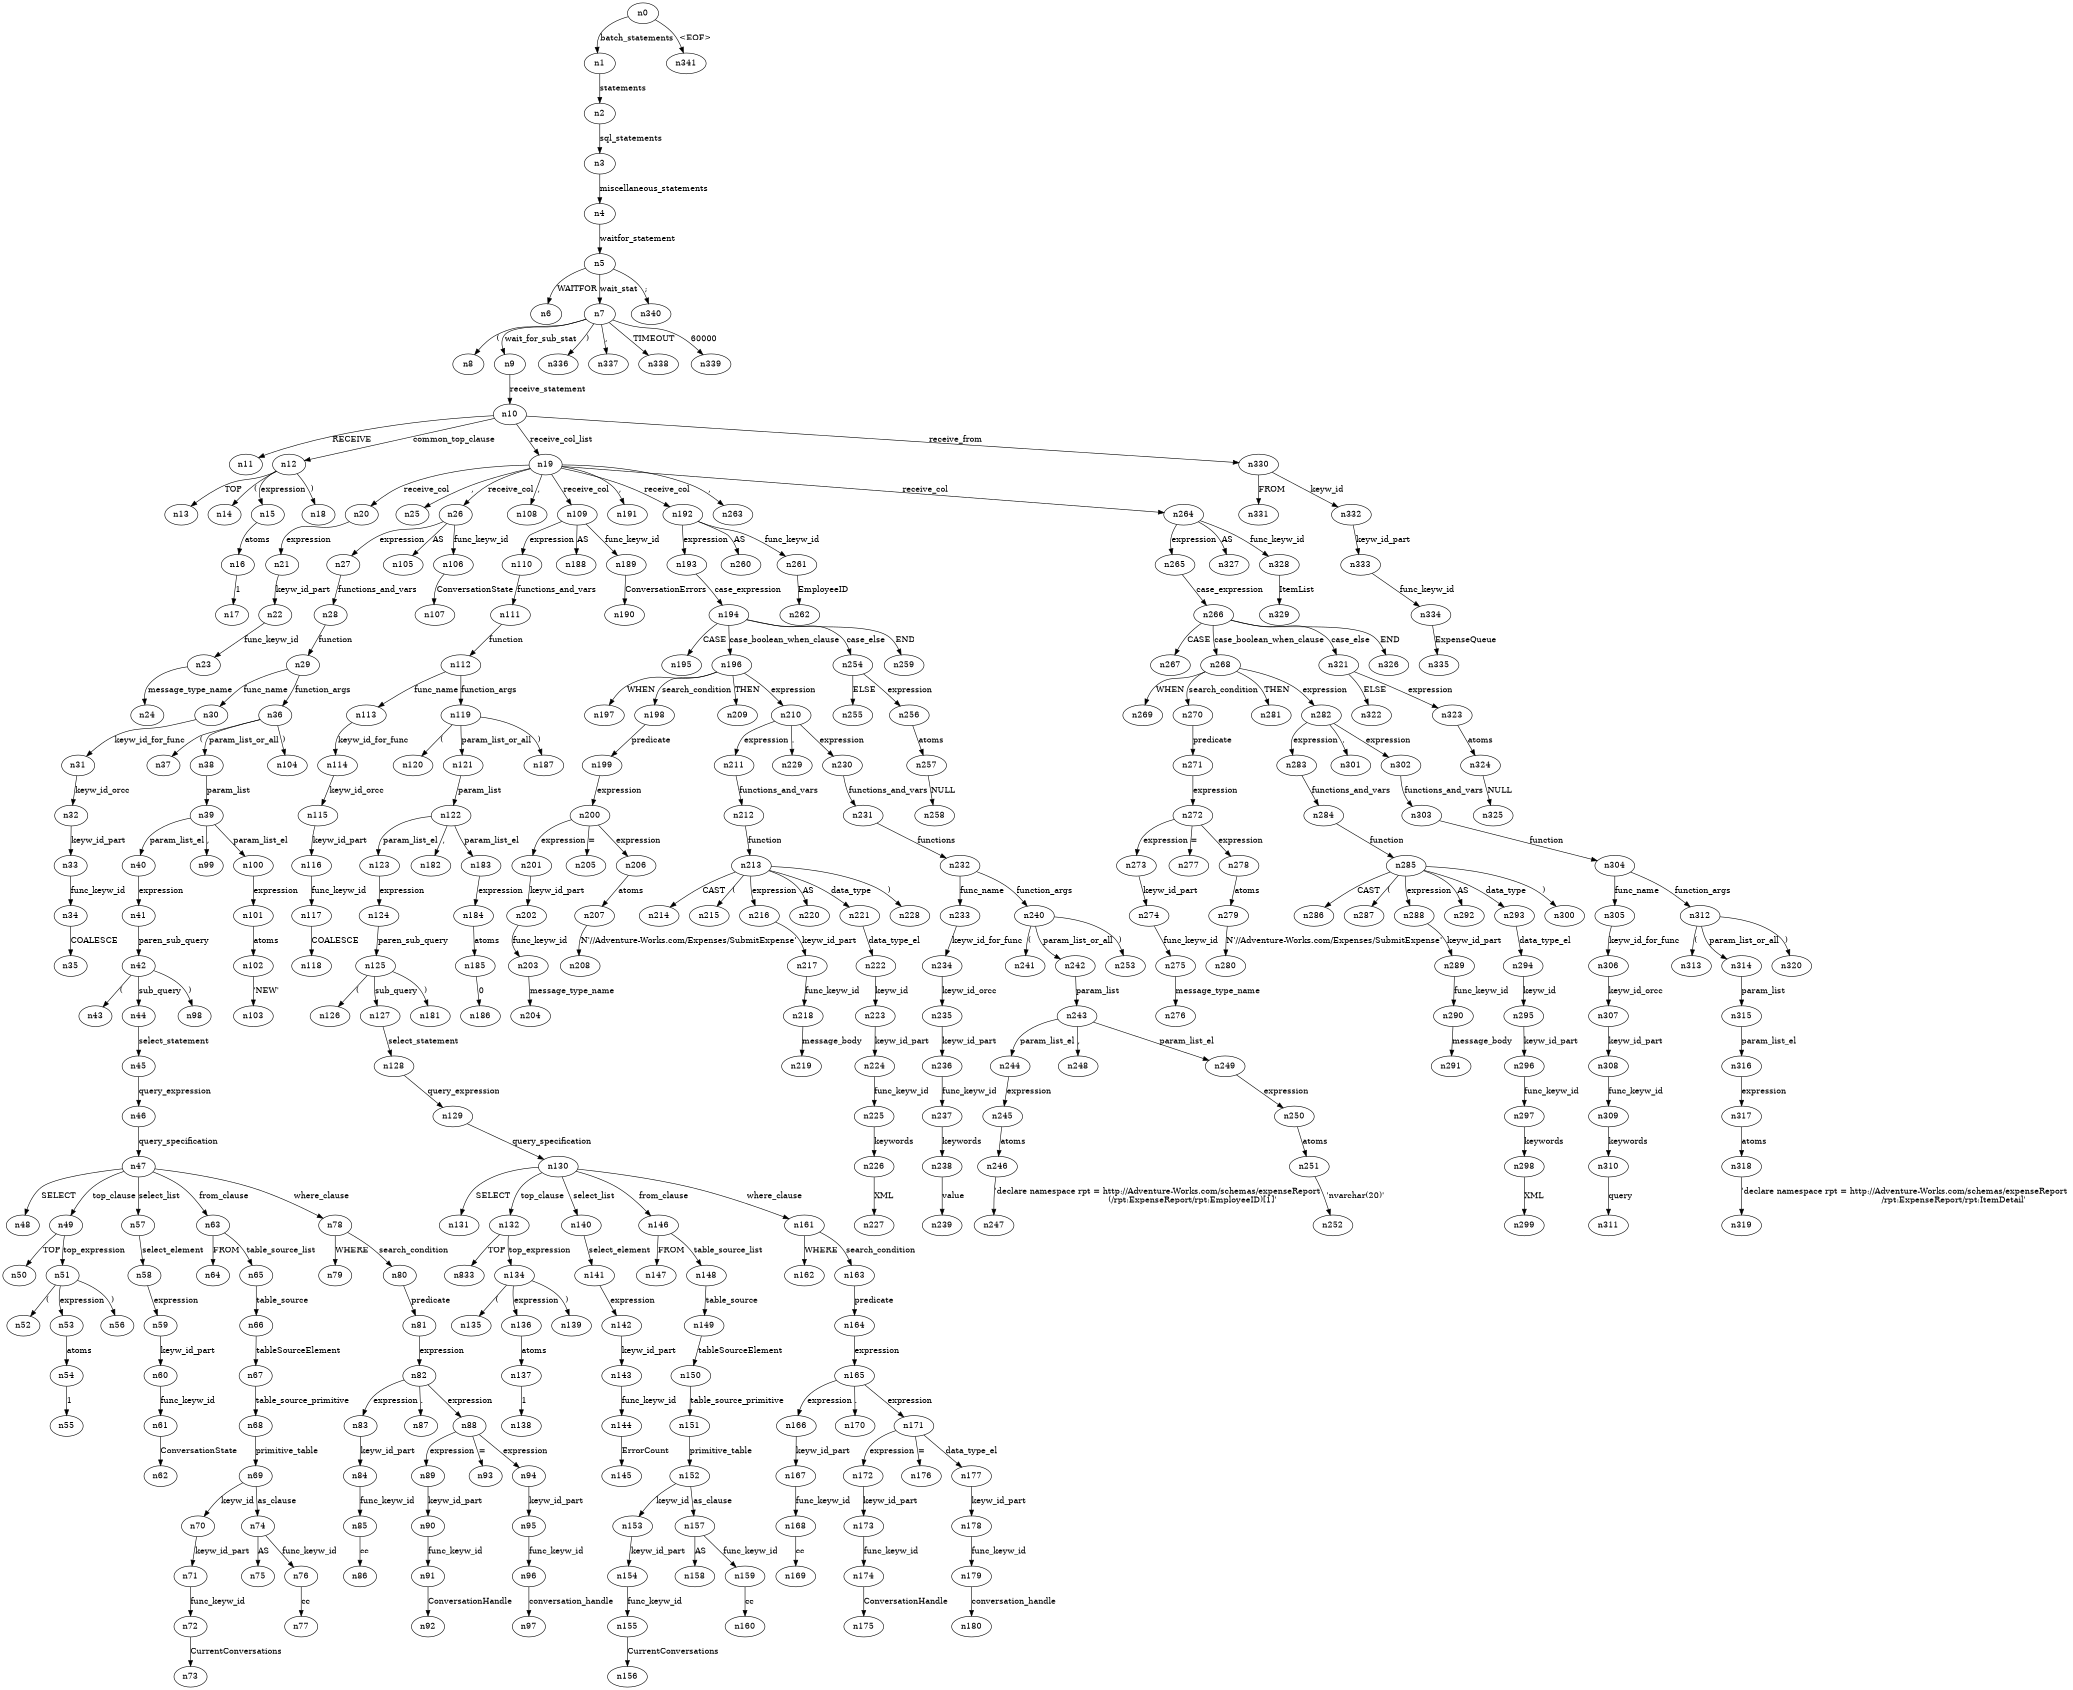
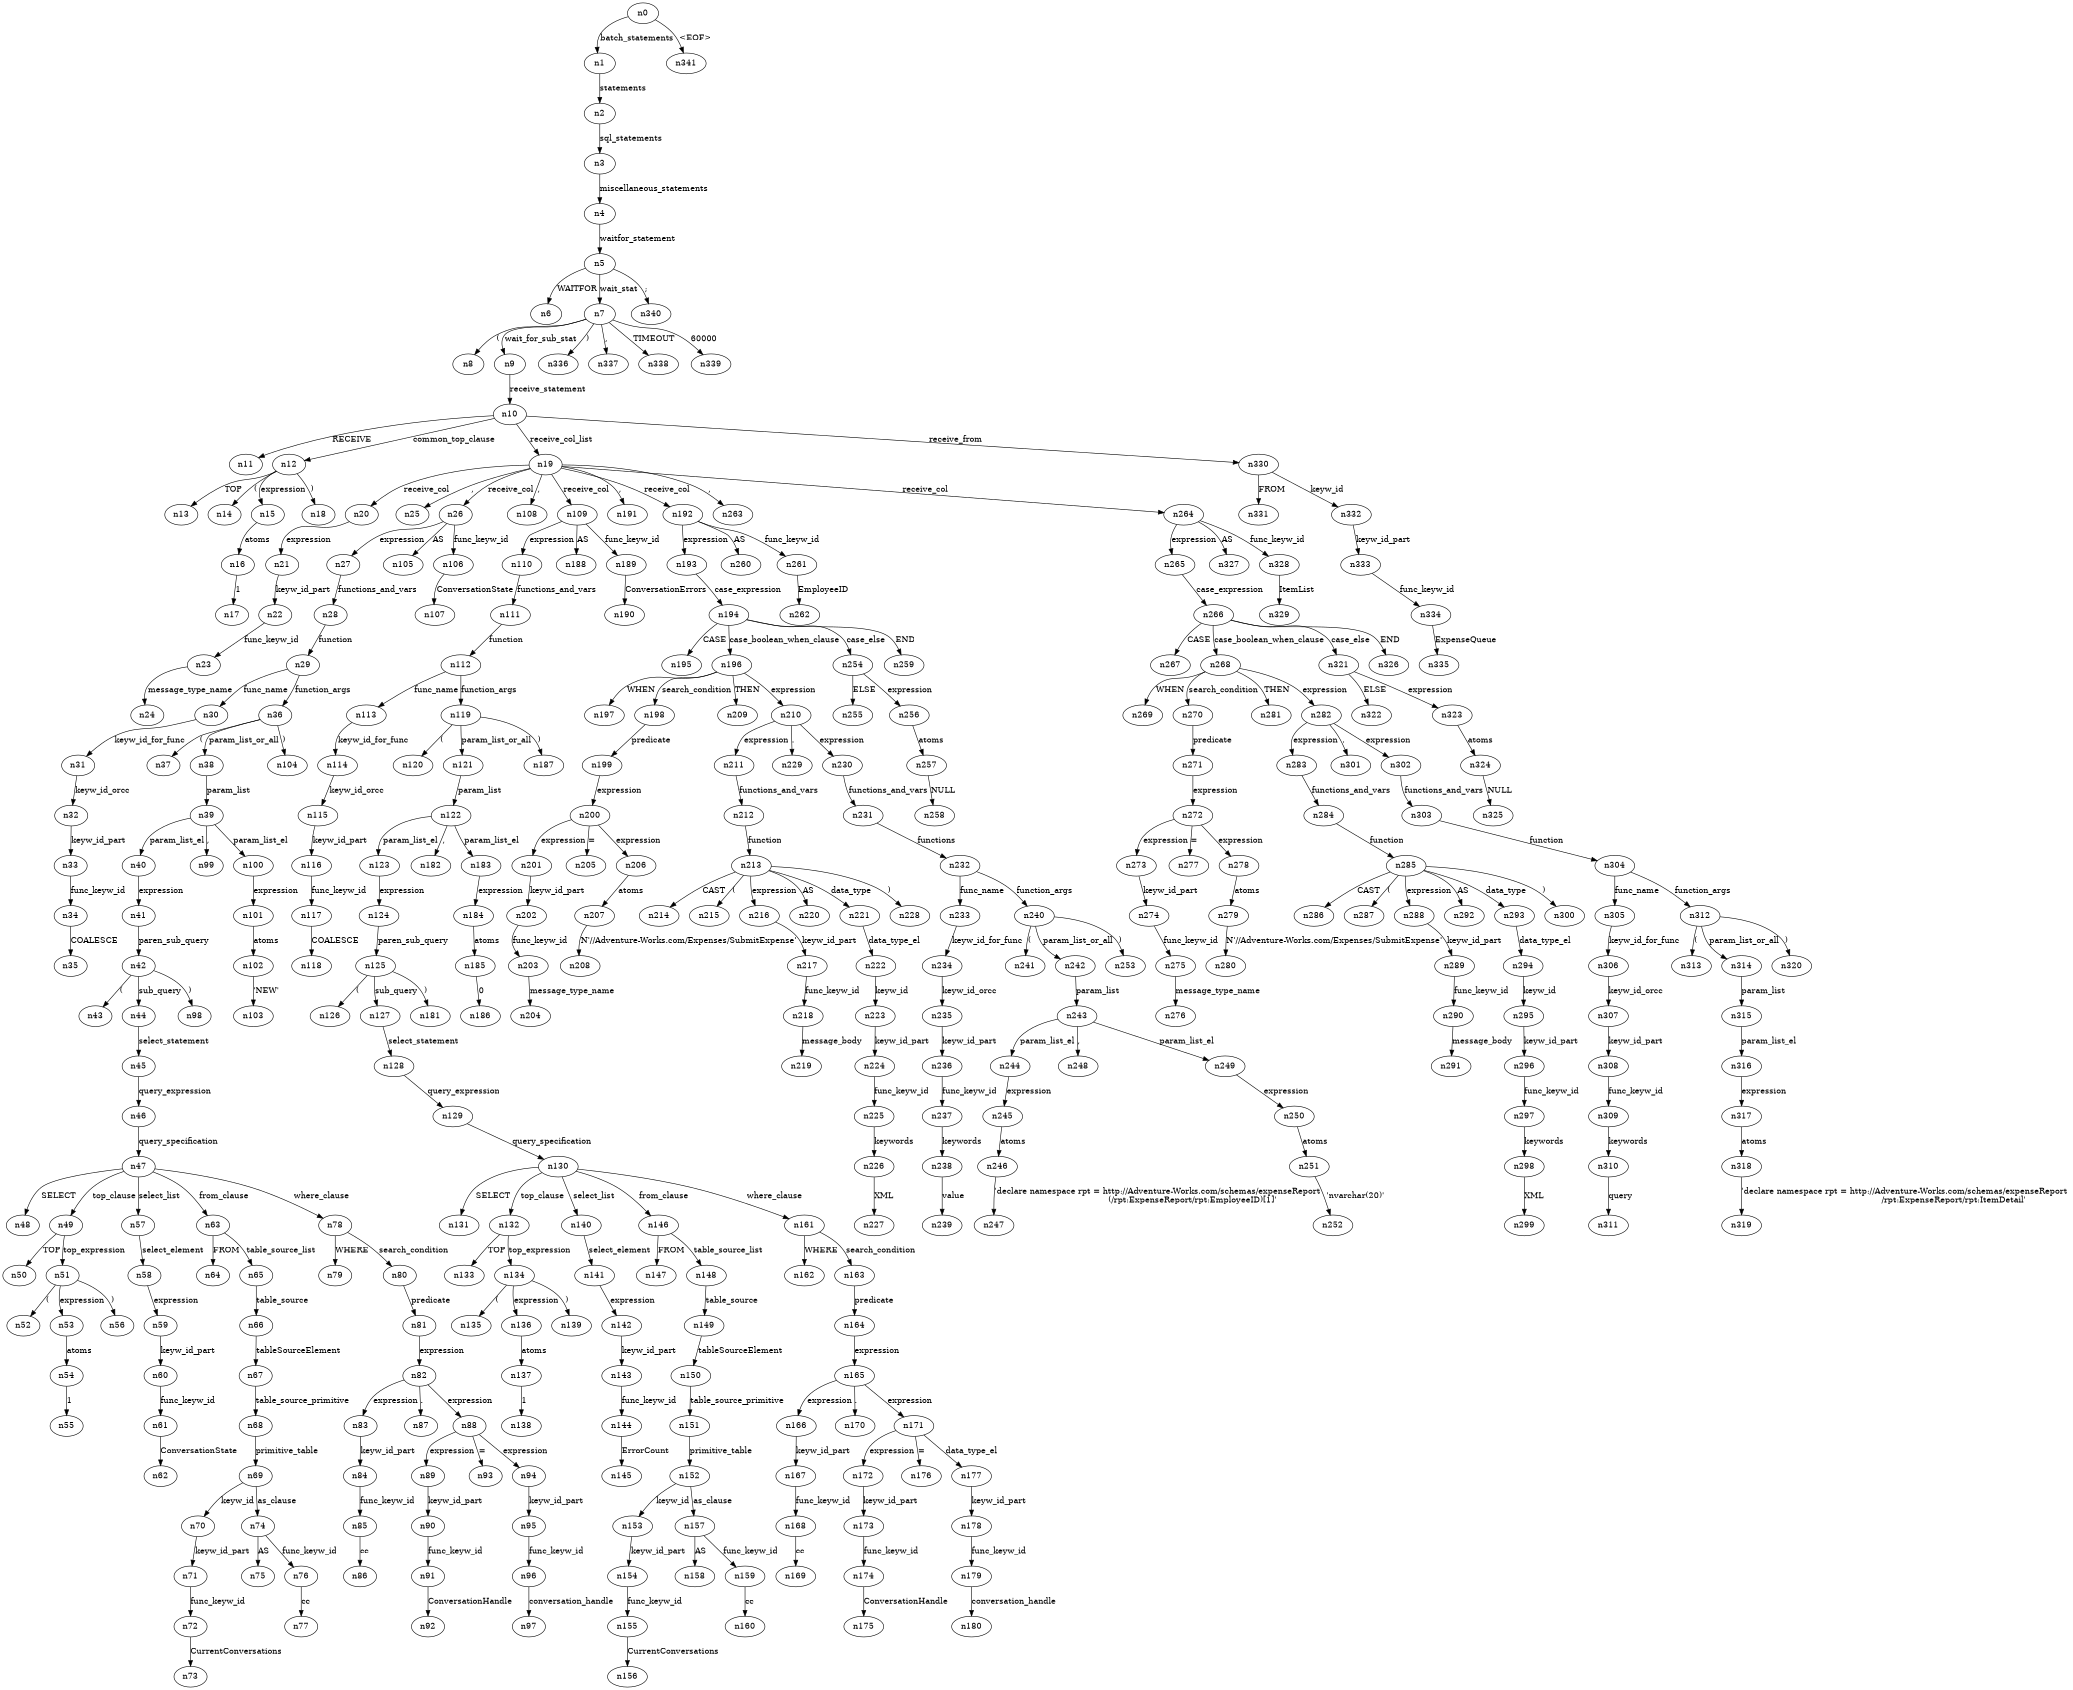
node "n833": label "n833" -> "n133"
